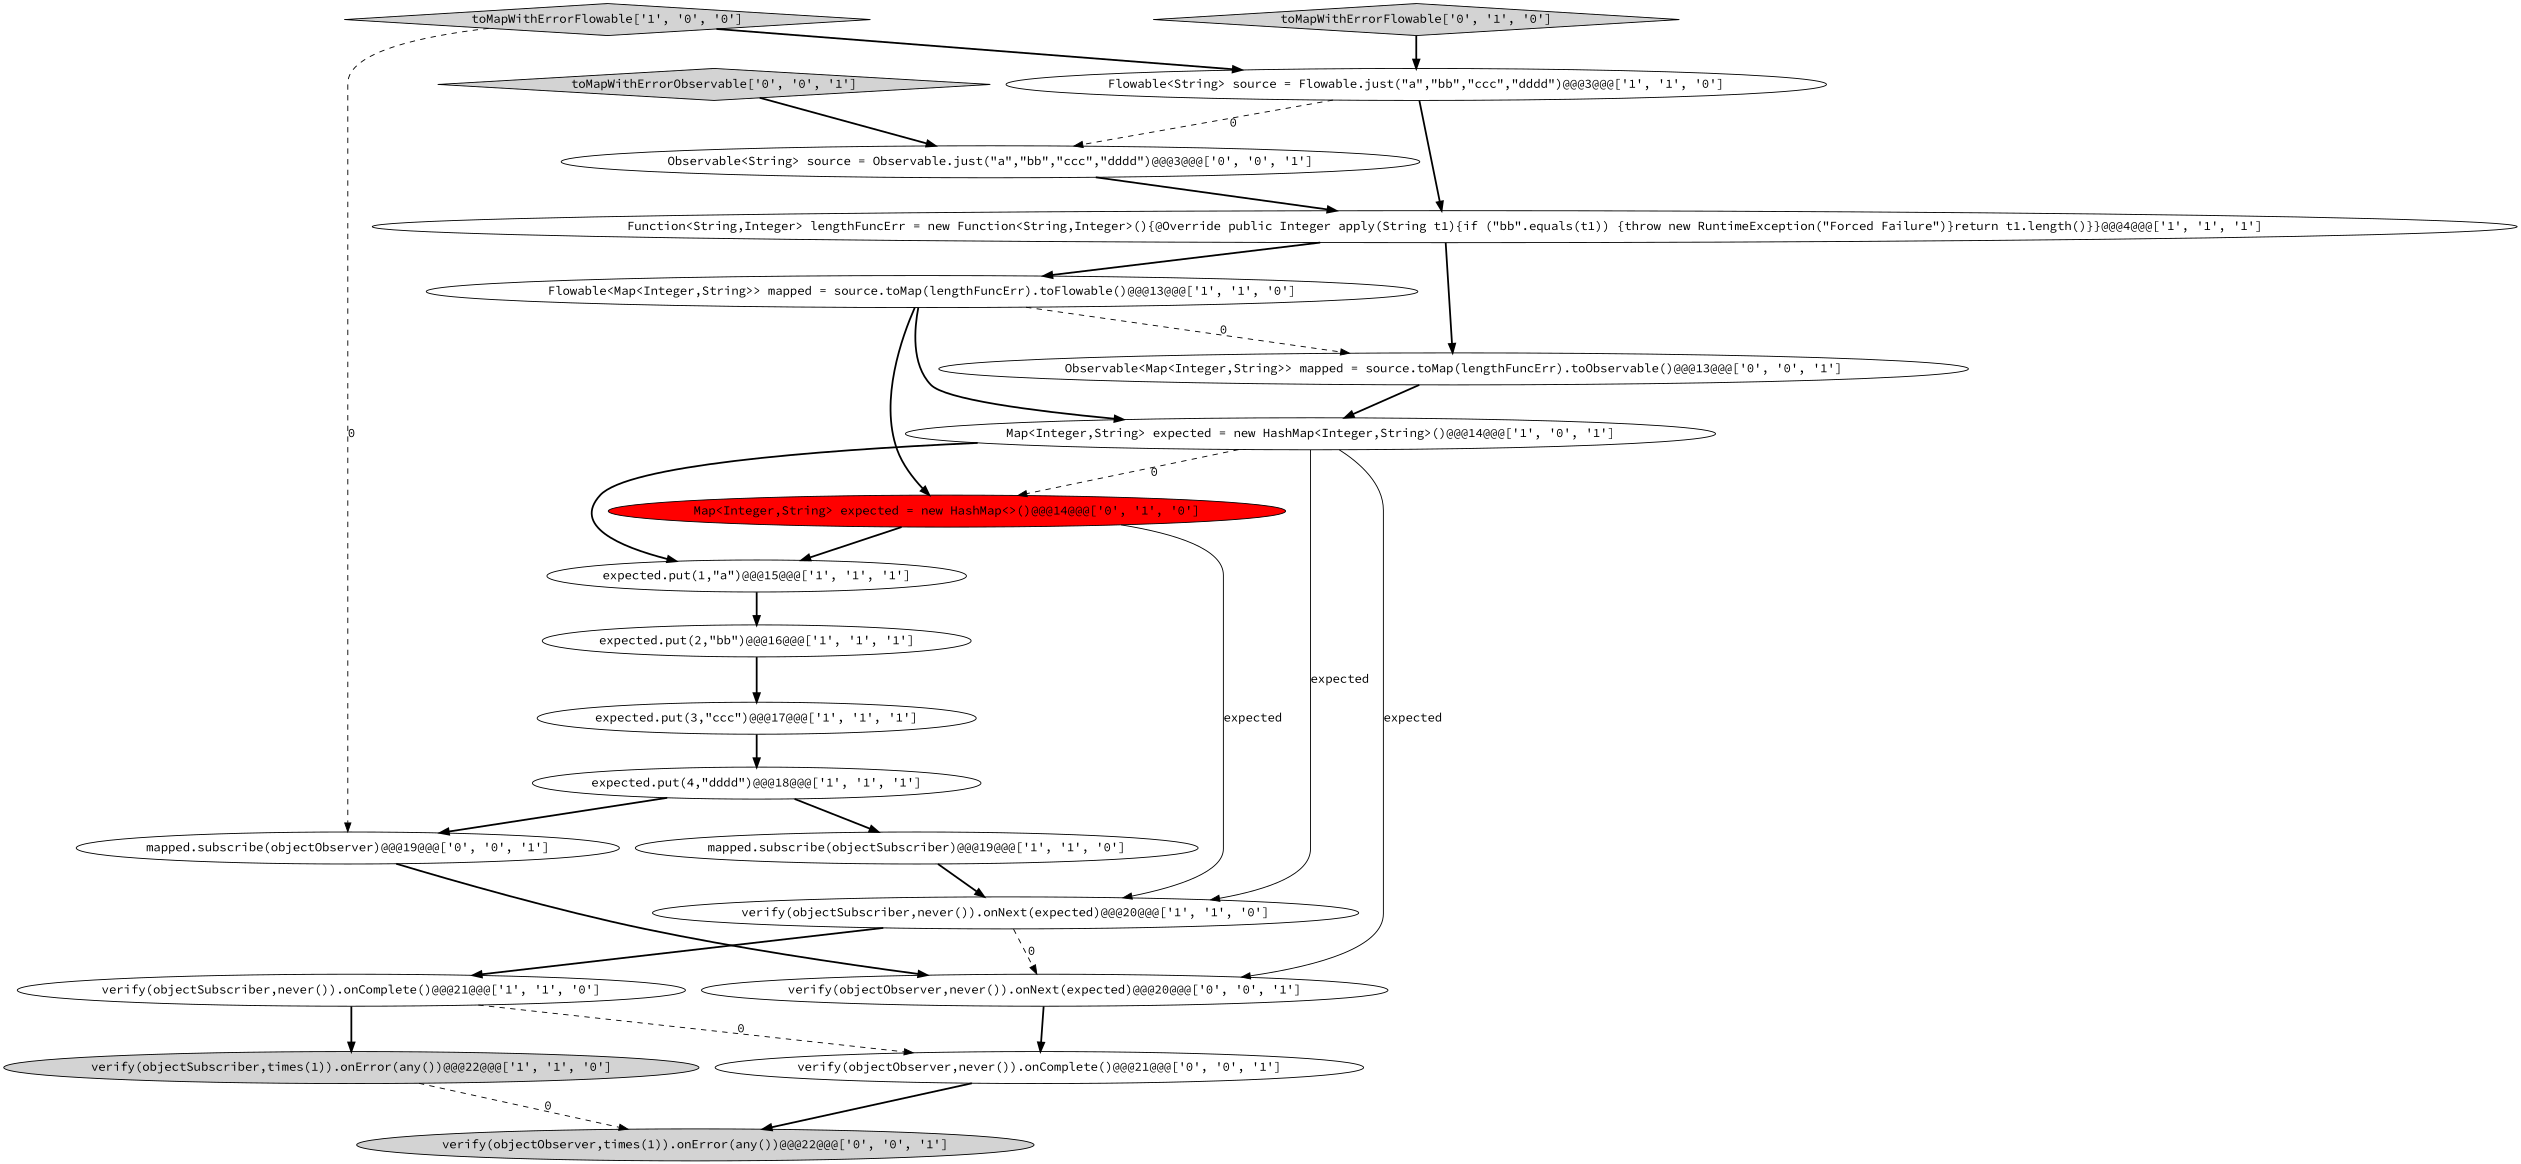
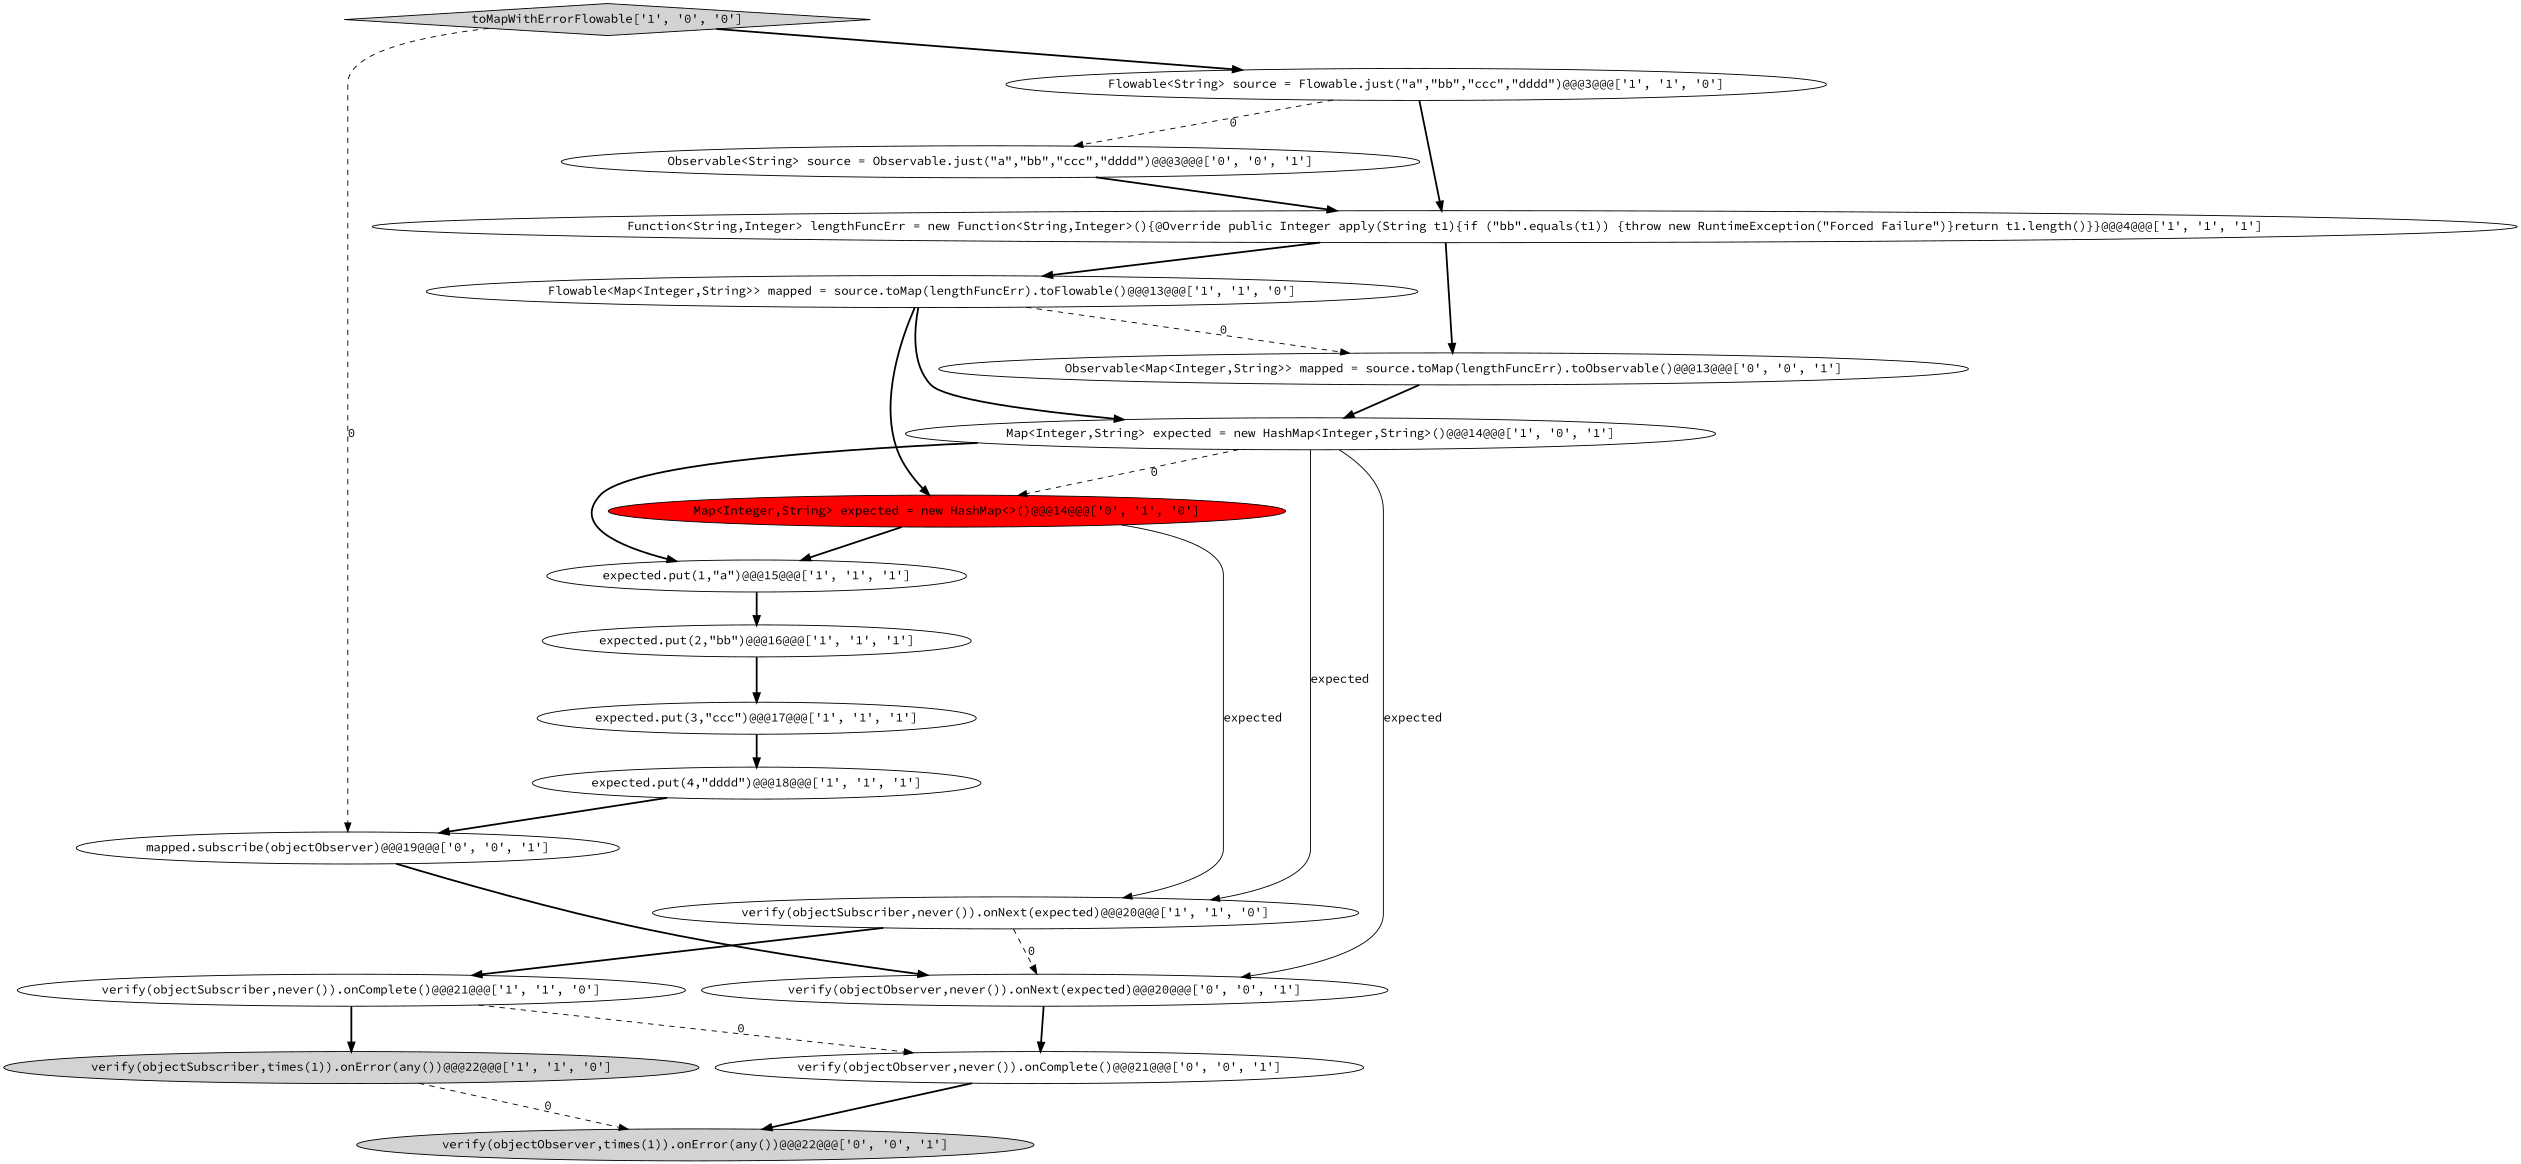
node "toMapWithErrorFlowable['0', '1', '0']": removed
node "toMapWithErrorObservable['0', '0', '1']": removed
node "mapped.subscribe(objectSubscriber)@@@19@@@['1', '1', '0']": removed
